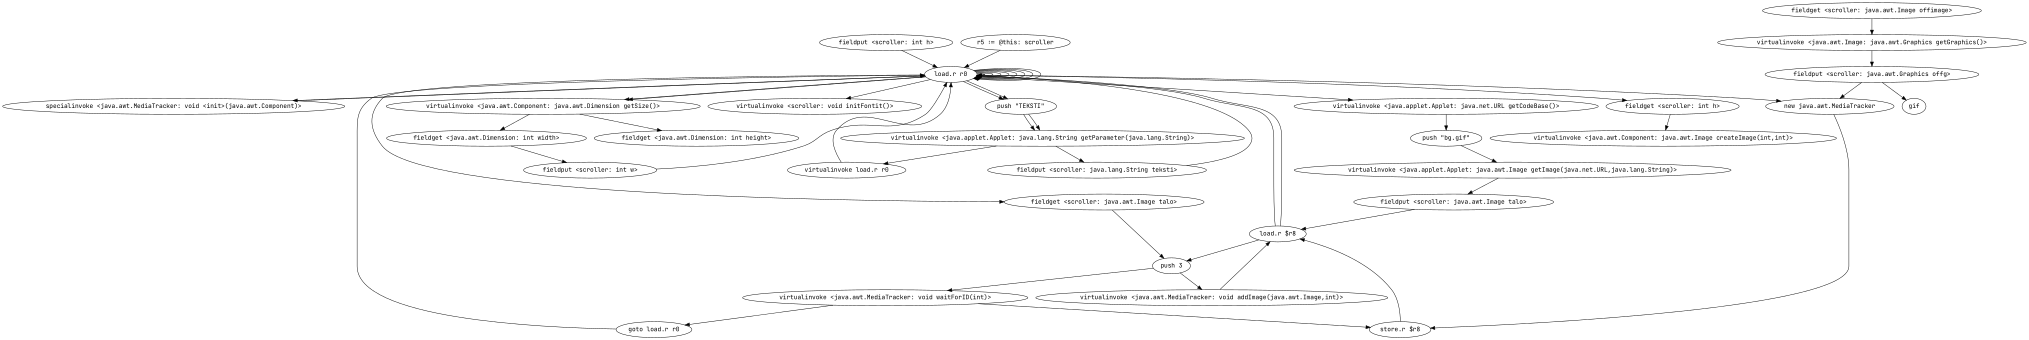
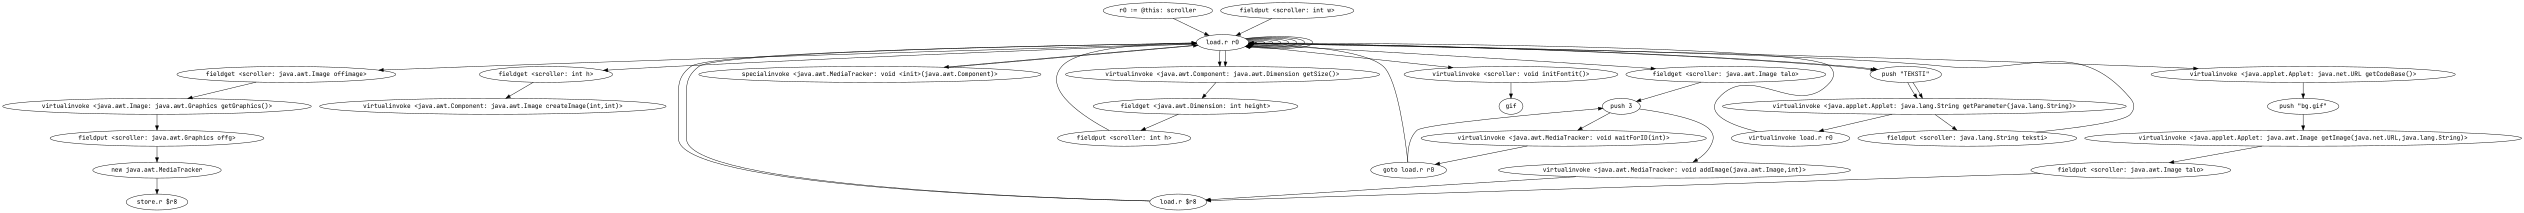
node "r5 := @this: scroller": label "r5 := @this: scroller" -> "r0 := @this: scroller"
edge "load.r r0" -> "new java.awt.MediaTracker": now "load.r r0" -> "fieldget <scroller: java.awt.Image offimage>"
edge "fieldput <scroller: java.awt.Graphics offg>" -> "gif": now "virtualinvoke <scroller: void initFontit()>" -> "gif"
edge "fieldget <java.awt.Dimension: int height>" -> "fieldput <scroller: int h>": added
node "fieldget <java.awt.Dimension: int width>": removed
edge "load.r $r8" -> "push 3": now "goto load.r r0" -> "push 3"
edge "store.r $r8" -> "load.r $r8": removed
edge "virtualinvoke <java.awt.MediaTracker: void waitForID(int)>" -> "store.r $r8": removed
